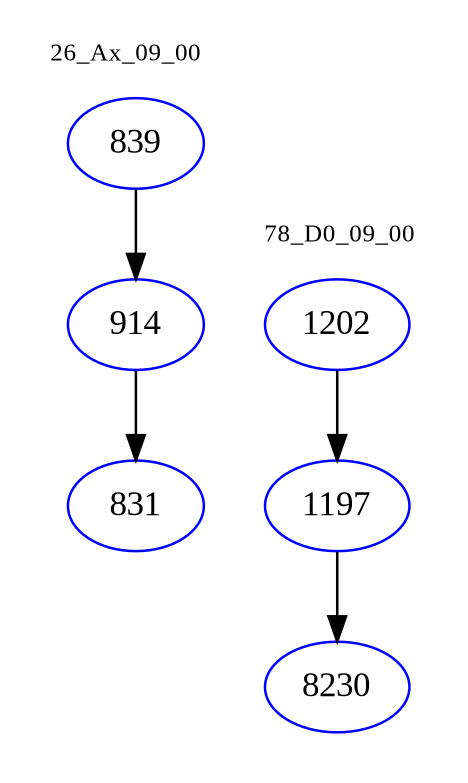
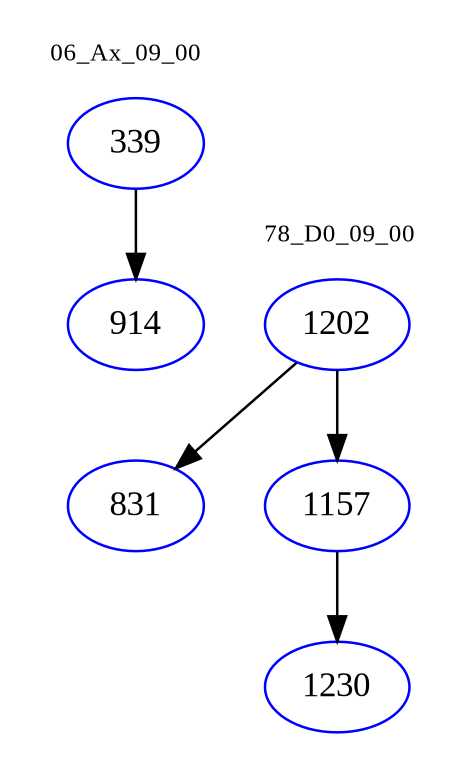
cluster "26_Ax_09_00": label "26_Ax_09_00" -> "06_Ax_09_00"
node "839": label "839" -> "339"
edge "914" -> "831": now "1202" -> "831"
node "1197": label "1197" -> "1157"
node "8230": label "8230" -> "1230"
